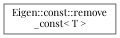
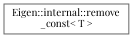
node "Eigen::const::remove _const< T >": label "Eigen::const::remove _const< T >" -> "Eigen::internal::remove _const< T >"
